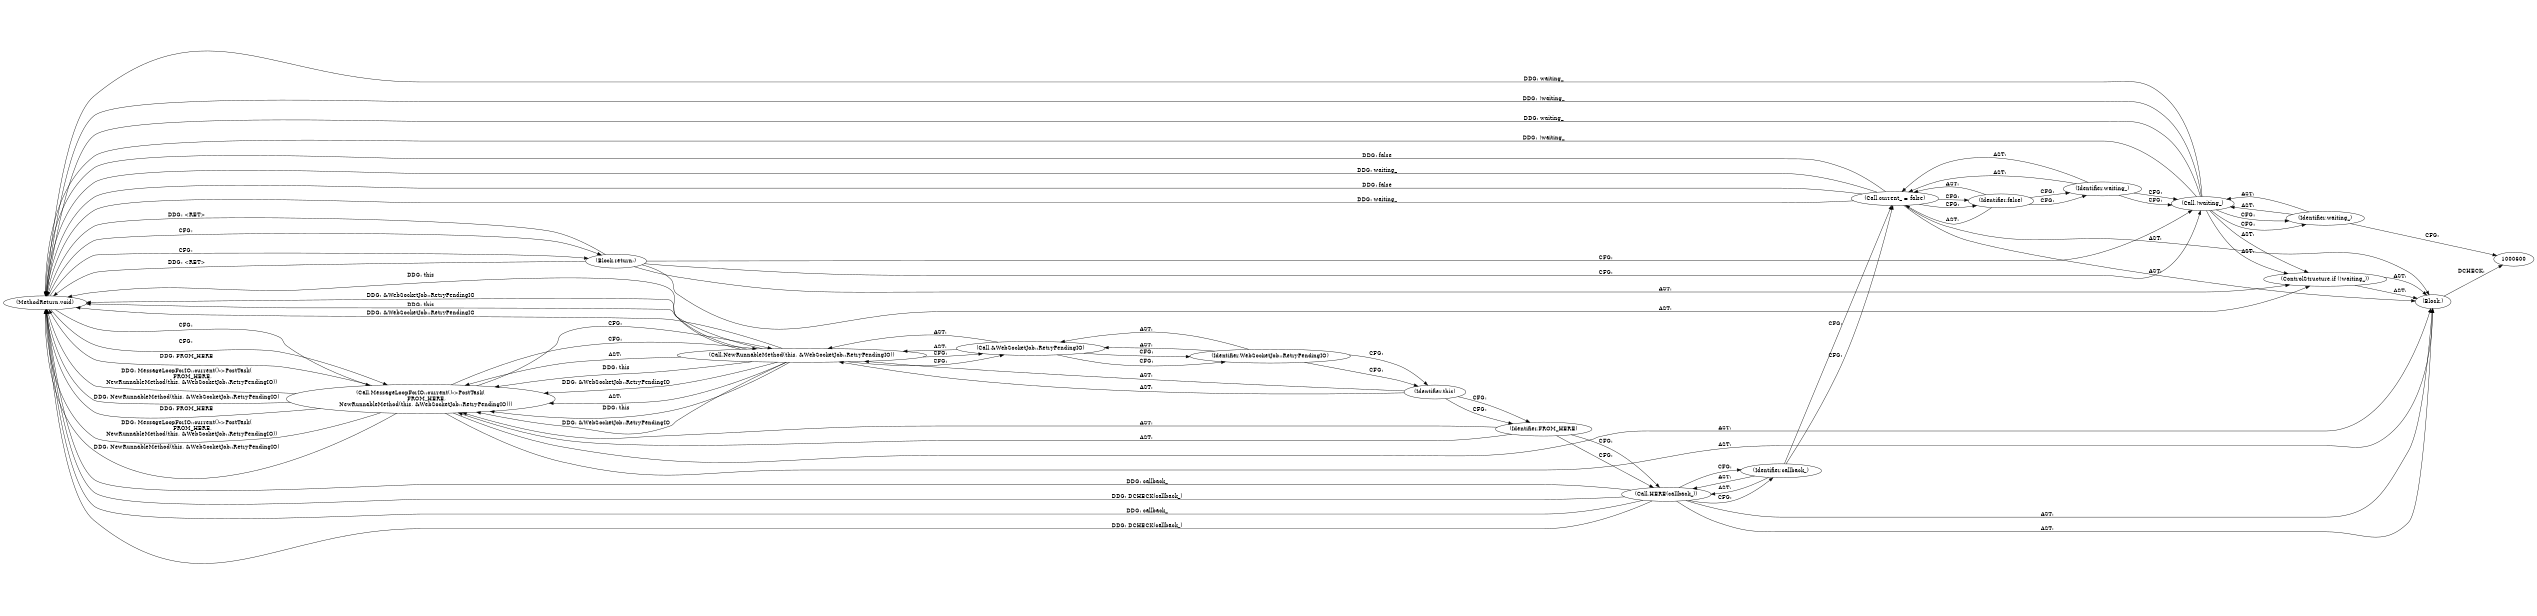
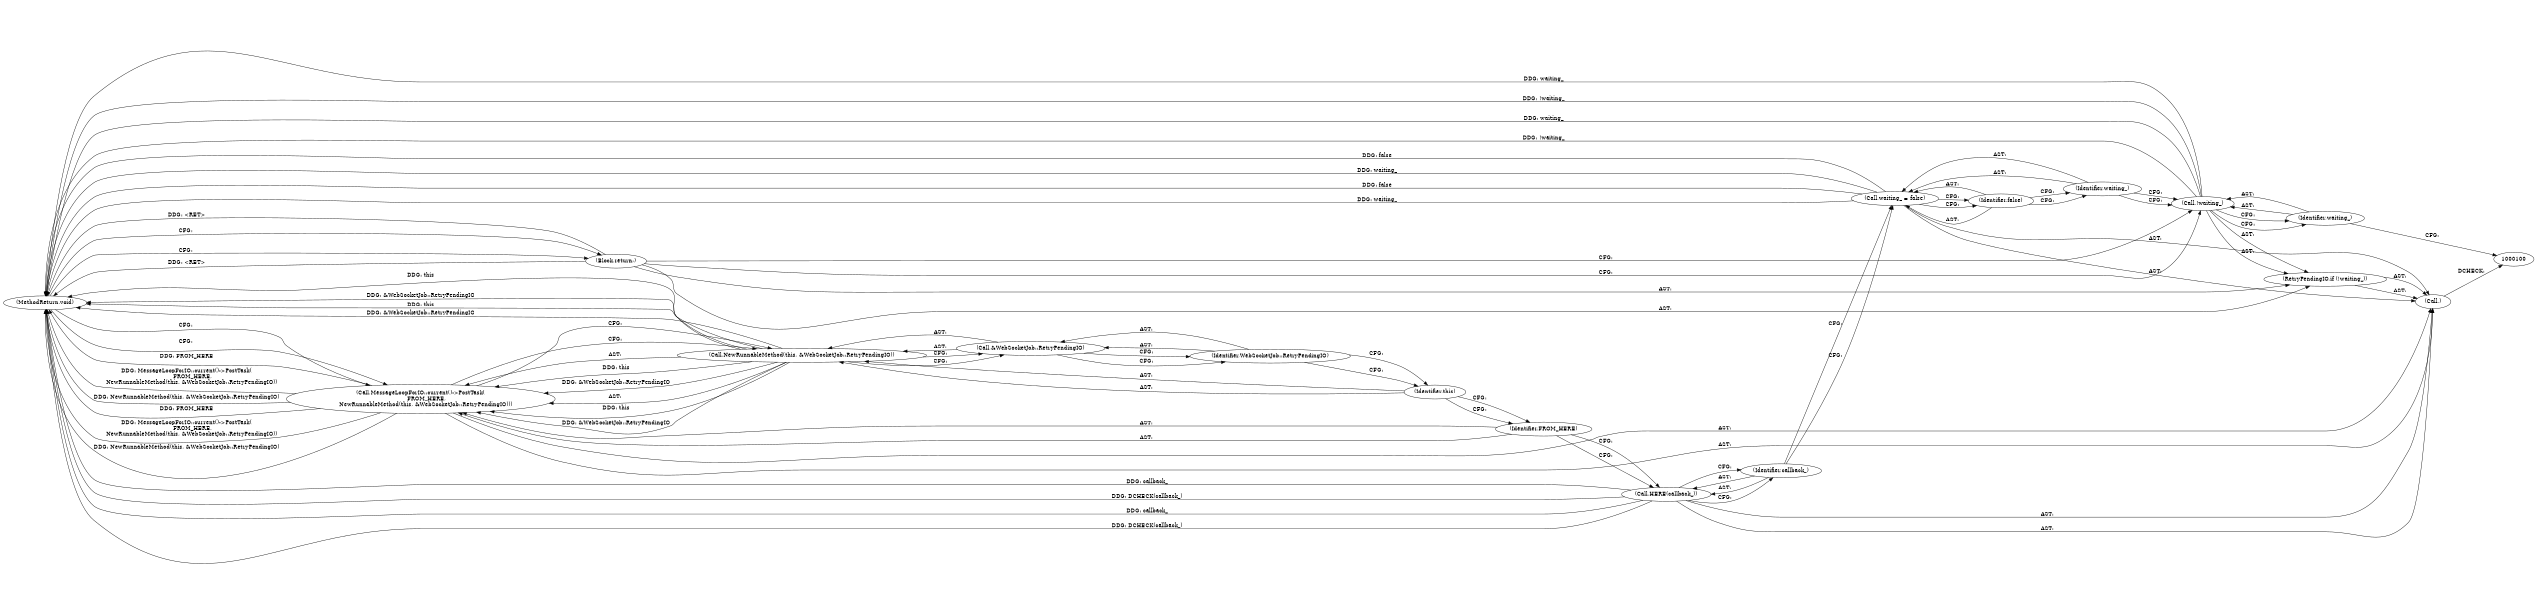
node "(Call,current_ = false)": label "(Call,current_ = false)" -> "(Call,waiting_ = false)"
node "1000600": label "1000600" -> "1000100"
node "(ControlStructure,if (!waiting_))": label "(ControlStructure,if (!waiting_))" -> "(RetryPendingIO,if (!waiting_))"
node "(Block,)": label "(Block,)" -> "(Call,)"
